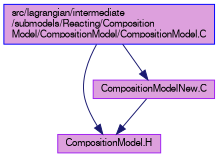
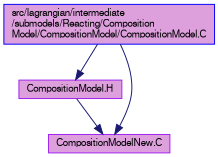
edge "CompositionModelNew.C" -> "CompositionModel.H": reversed
